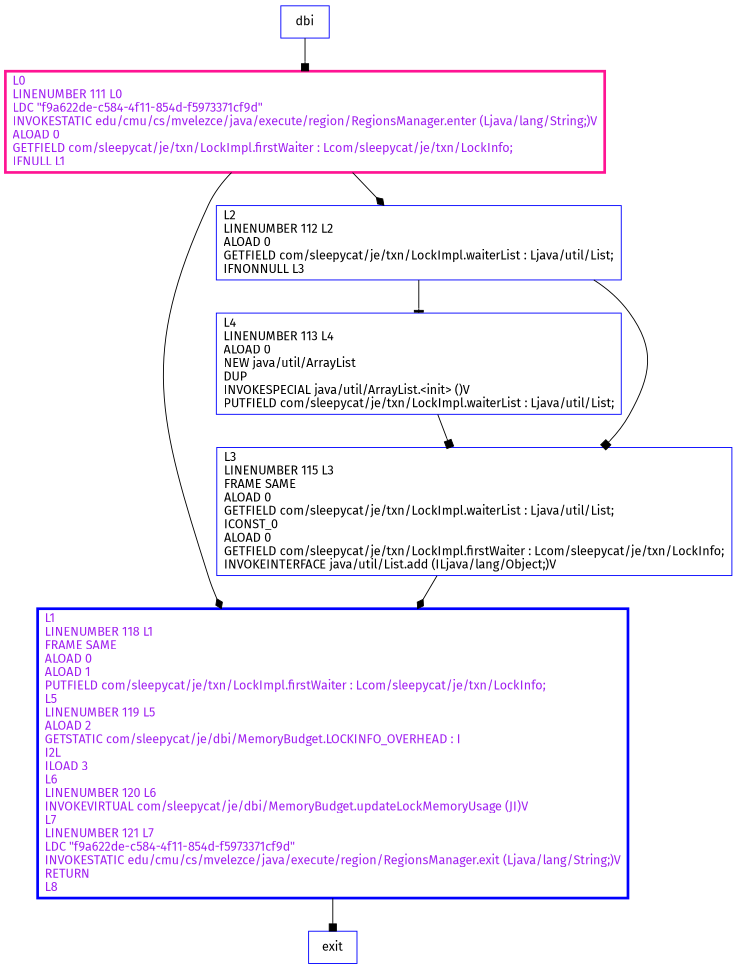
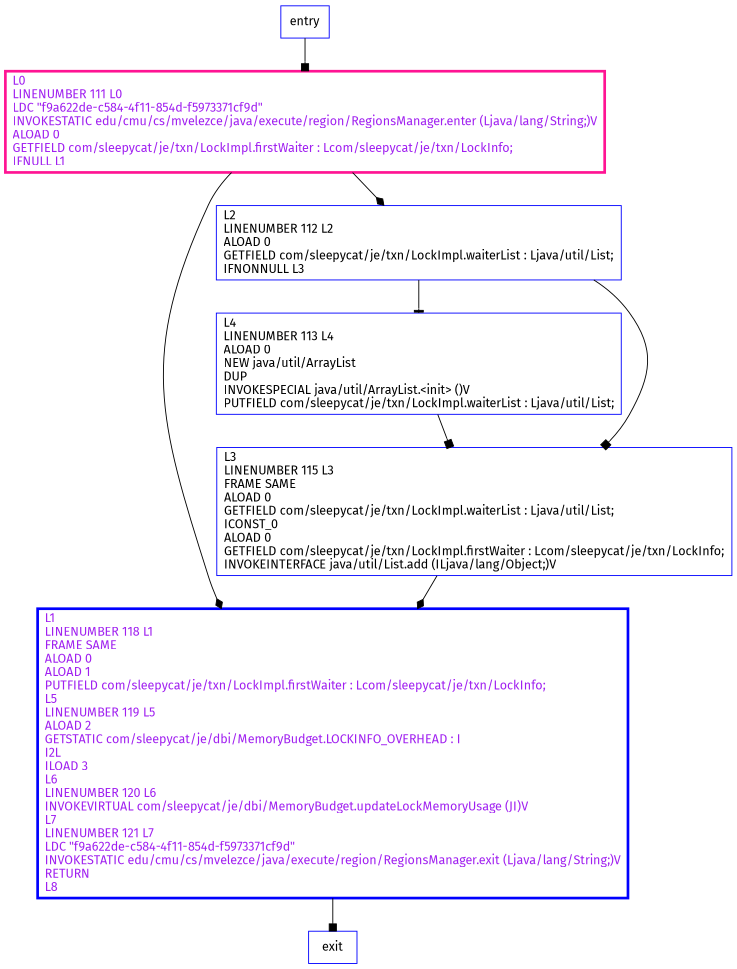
node "dbi": label "dbi" -> "entry"
